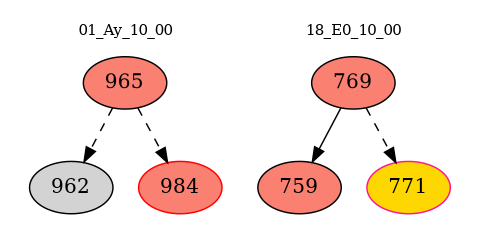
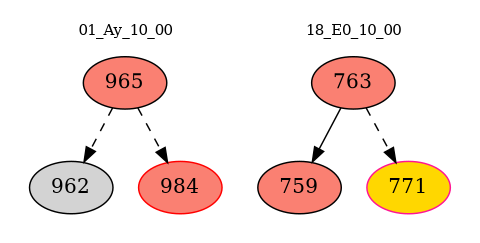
node "769": label "769" -> "763"
